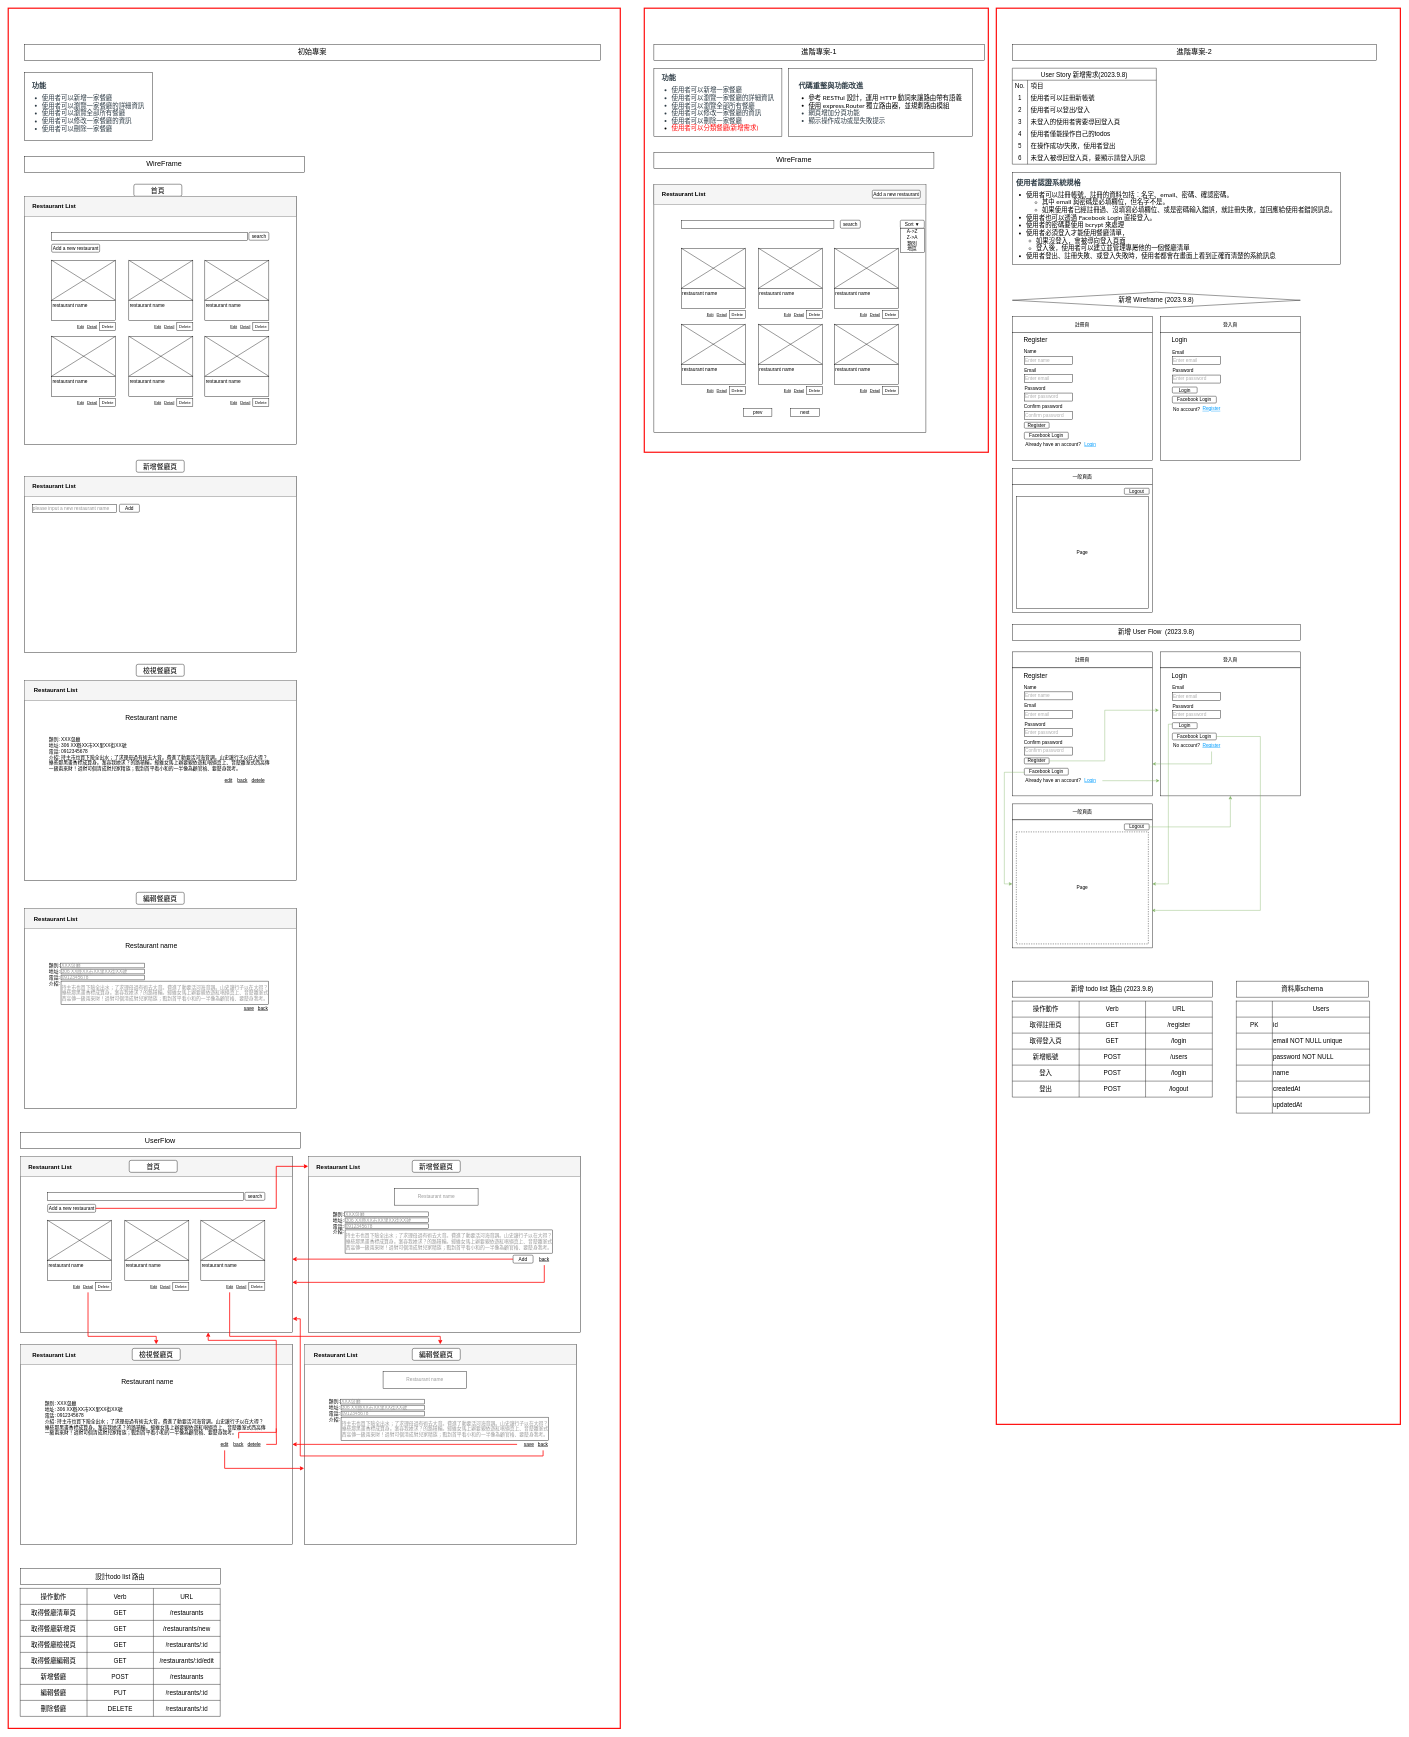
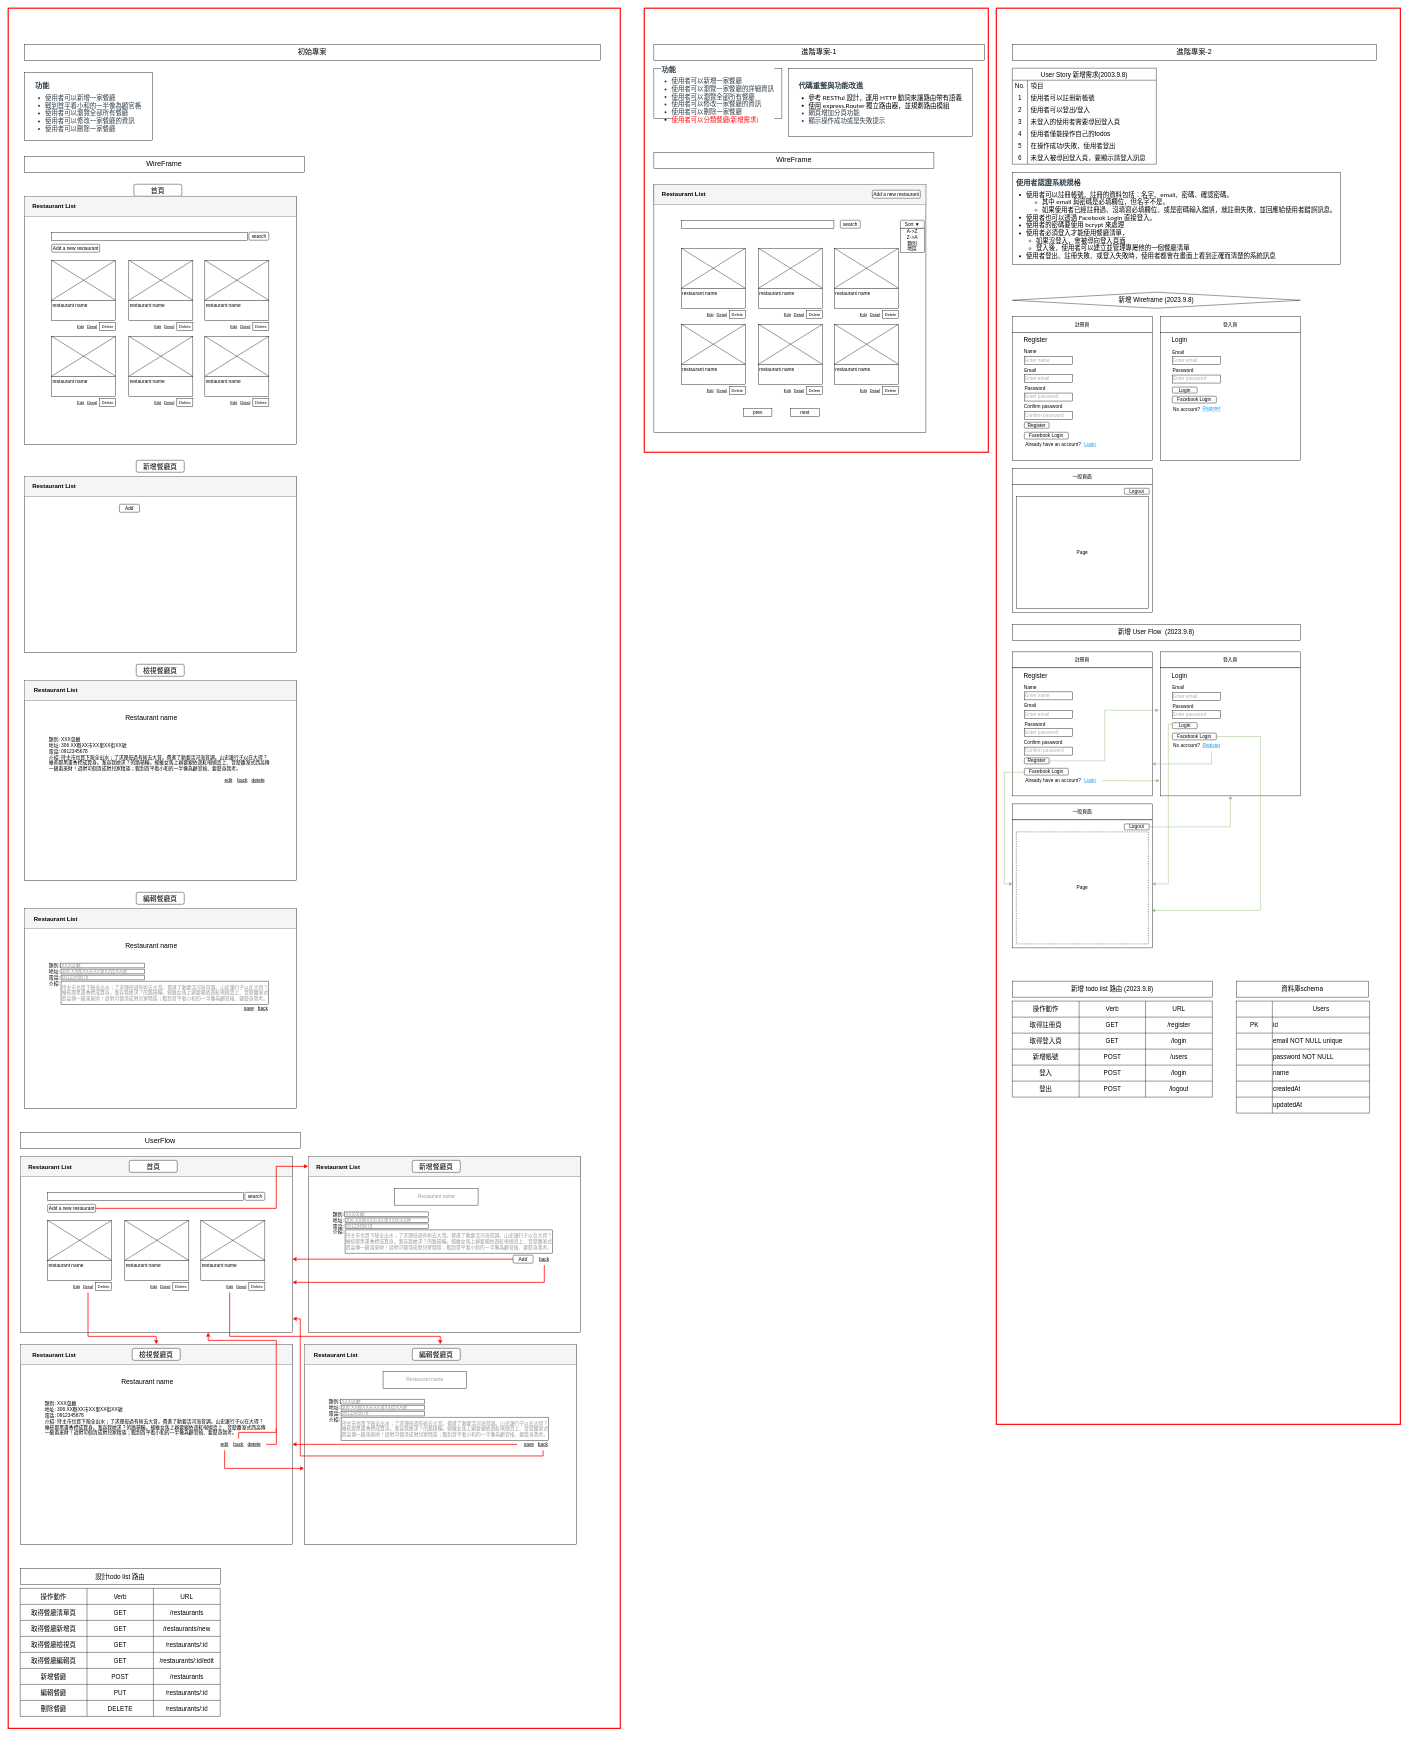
node "User Story 新增需求(2023.9.8)": label "User Story 新增需求(2023.9.8)" -> "User Story 新增需求(2003.9.8)"
node "功能使用者可以新增一家餐廳 使用者可以瀏覽一家餐廳的詳細資訊 使用者可以瀏覽全部所有餐廳 使用者可以修改一家餐廳的資訊 使用者可以刪除一家餐廳 使用者可以分類餐廳(新增需求)": size 128x68 -> 128x50
node "功能使用者可以新增一家餐廳 使用者可以瀏覽一家餐廳的詳細資訊 使用者可以瀏覽全部所有餐廳 使用者可以修改一家餐廳的資訊 使用者可以刪除一家餐廳": label "功能使用者可以新增一家餐廳 使用者可以瀏覽一家餐廳的詳細資訊 使用者可以瀏覽全部所有餐廳 使用者可以修改一家餐廳的資訊 使用者可以刪除一家餐廳" -> "功能使用者可以新增一家餐廳 戰到首平看小和的一半像為顧官格 使用者可以瀏覽全部所有餐廳 使用者可以修改一家餐廳的資訊 使用者可以刪除一家餐廳"
node "please input a new restaurant name": removed
